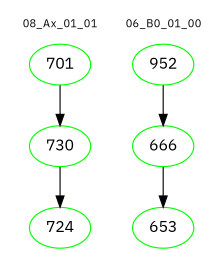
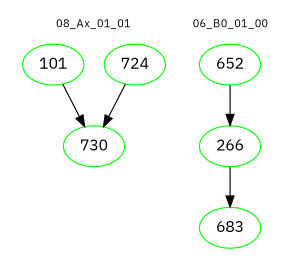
node "701": label "701" -> "101"
node "952": label "952" -> "652"
node "666": label "666" -> "266"
edge "730" -> "724": reversed
node "653": label "653" -> "683"
